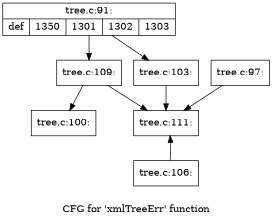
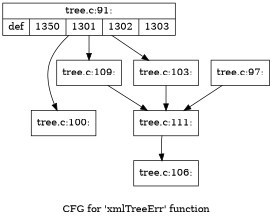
edge "tree.c:109:" -> "tree.c:100:": now "tree.c:91:" -> "tree.c:100:"
edge "tree.c:106:" -> "tree.c:111:": reversed
